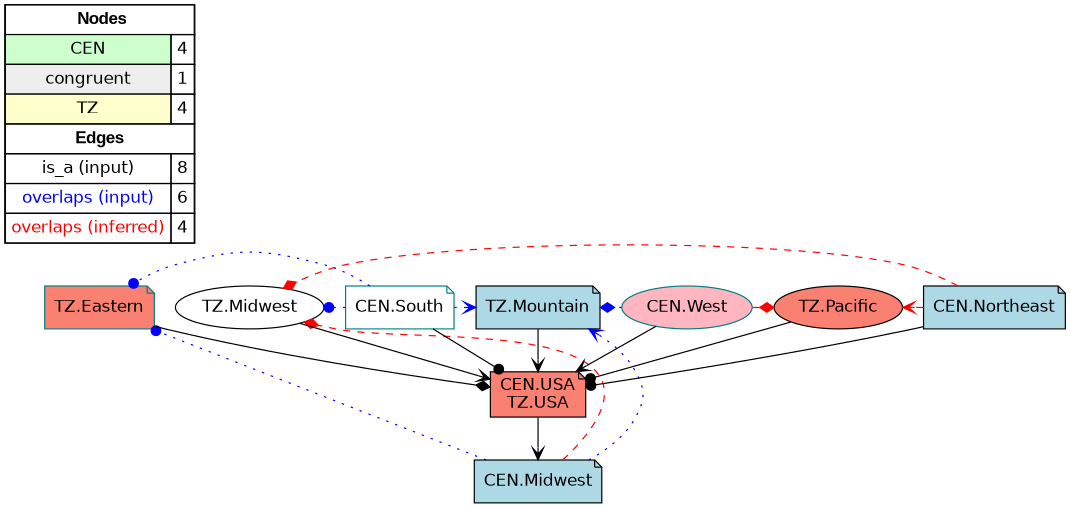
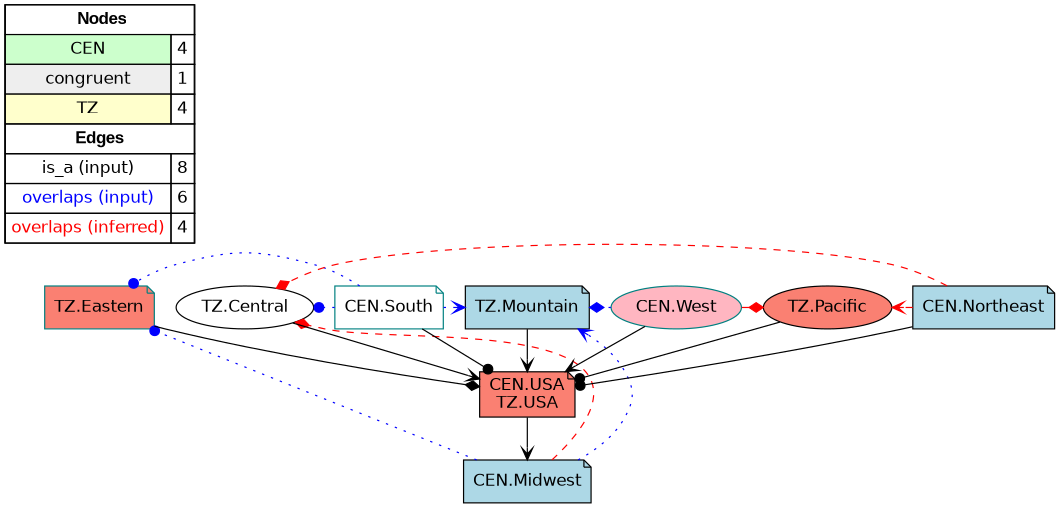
node "TZ.Midwest": label "TZ.Midwest" -> "TZ.Central"
